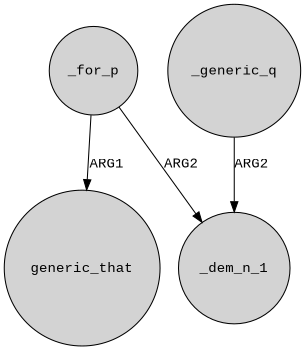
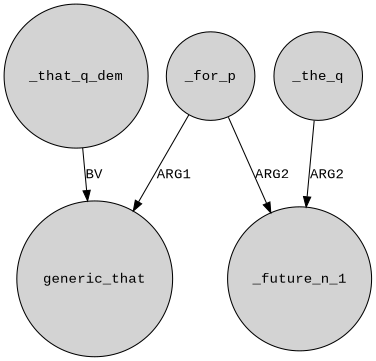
node "_generic_q": label "_generic_q" -> "_the_q"
node "_that_q_dem": added
node "_dem_n_1": label "_dem_n_1" -> "_future_n_1"
